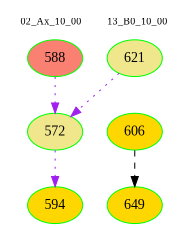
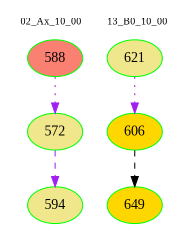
edge "621" -> "572": now "621" -> "606"
edge "572" -> "594": style dotted -> dashed
node "594": fillcolor gold -> khaki
